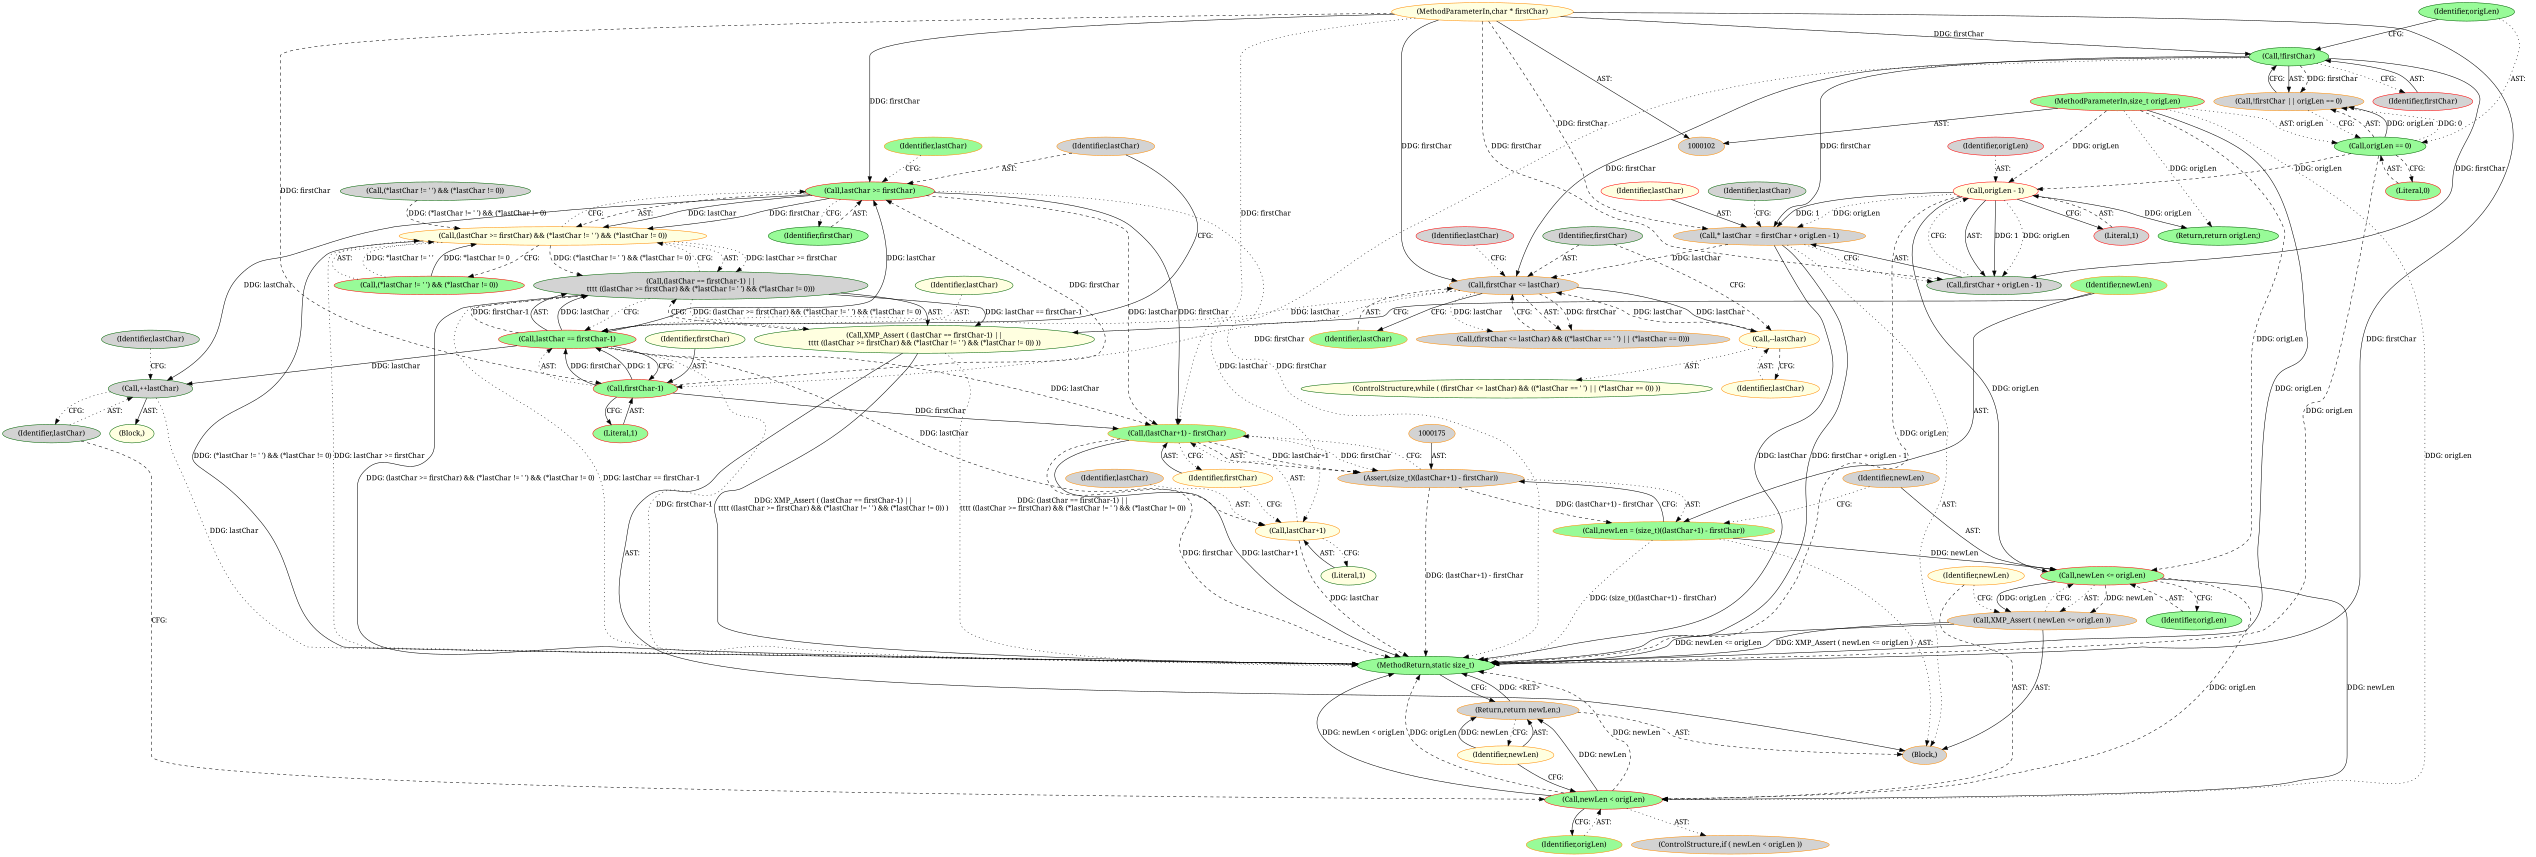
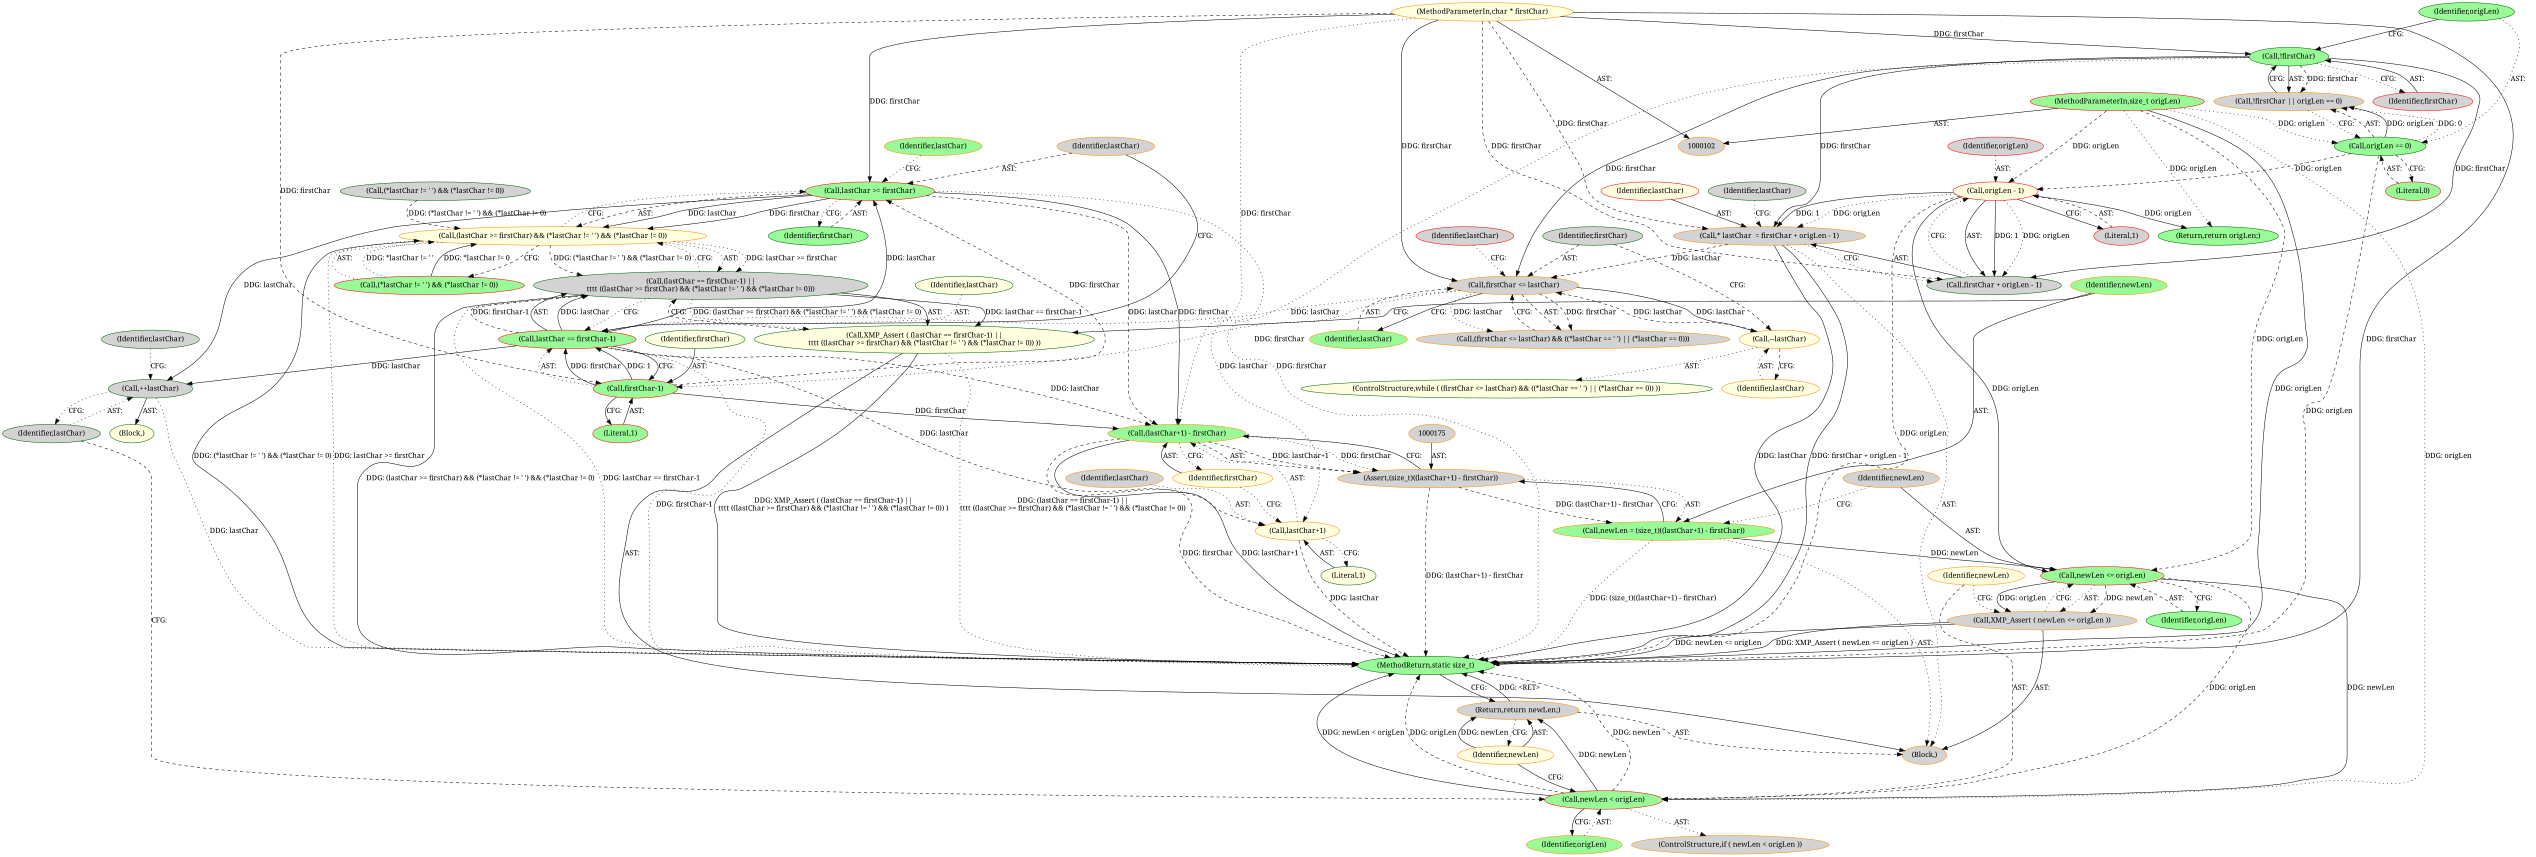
edge "(MethodParameterIn,size_t origLen)" -> "(Call,origLen == 0)": label "AST: origLen" -> "DDG: origLen"
edge "(Assert,(size_t)((lastChar+1) - firstChar))" -> "(Call,(lastChar+1) - firstChar)": style dotted -> solid
